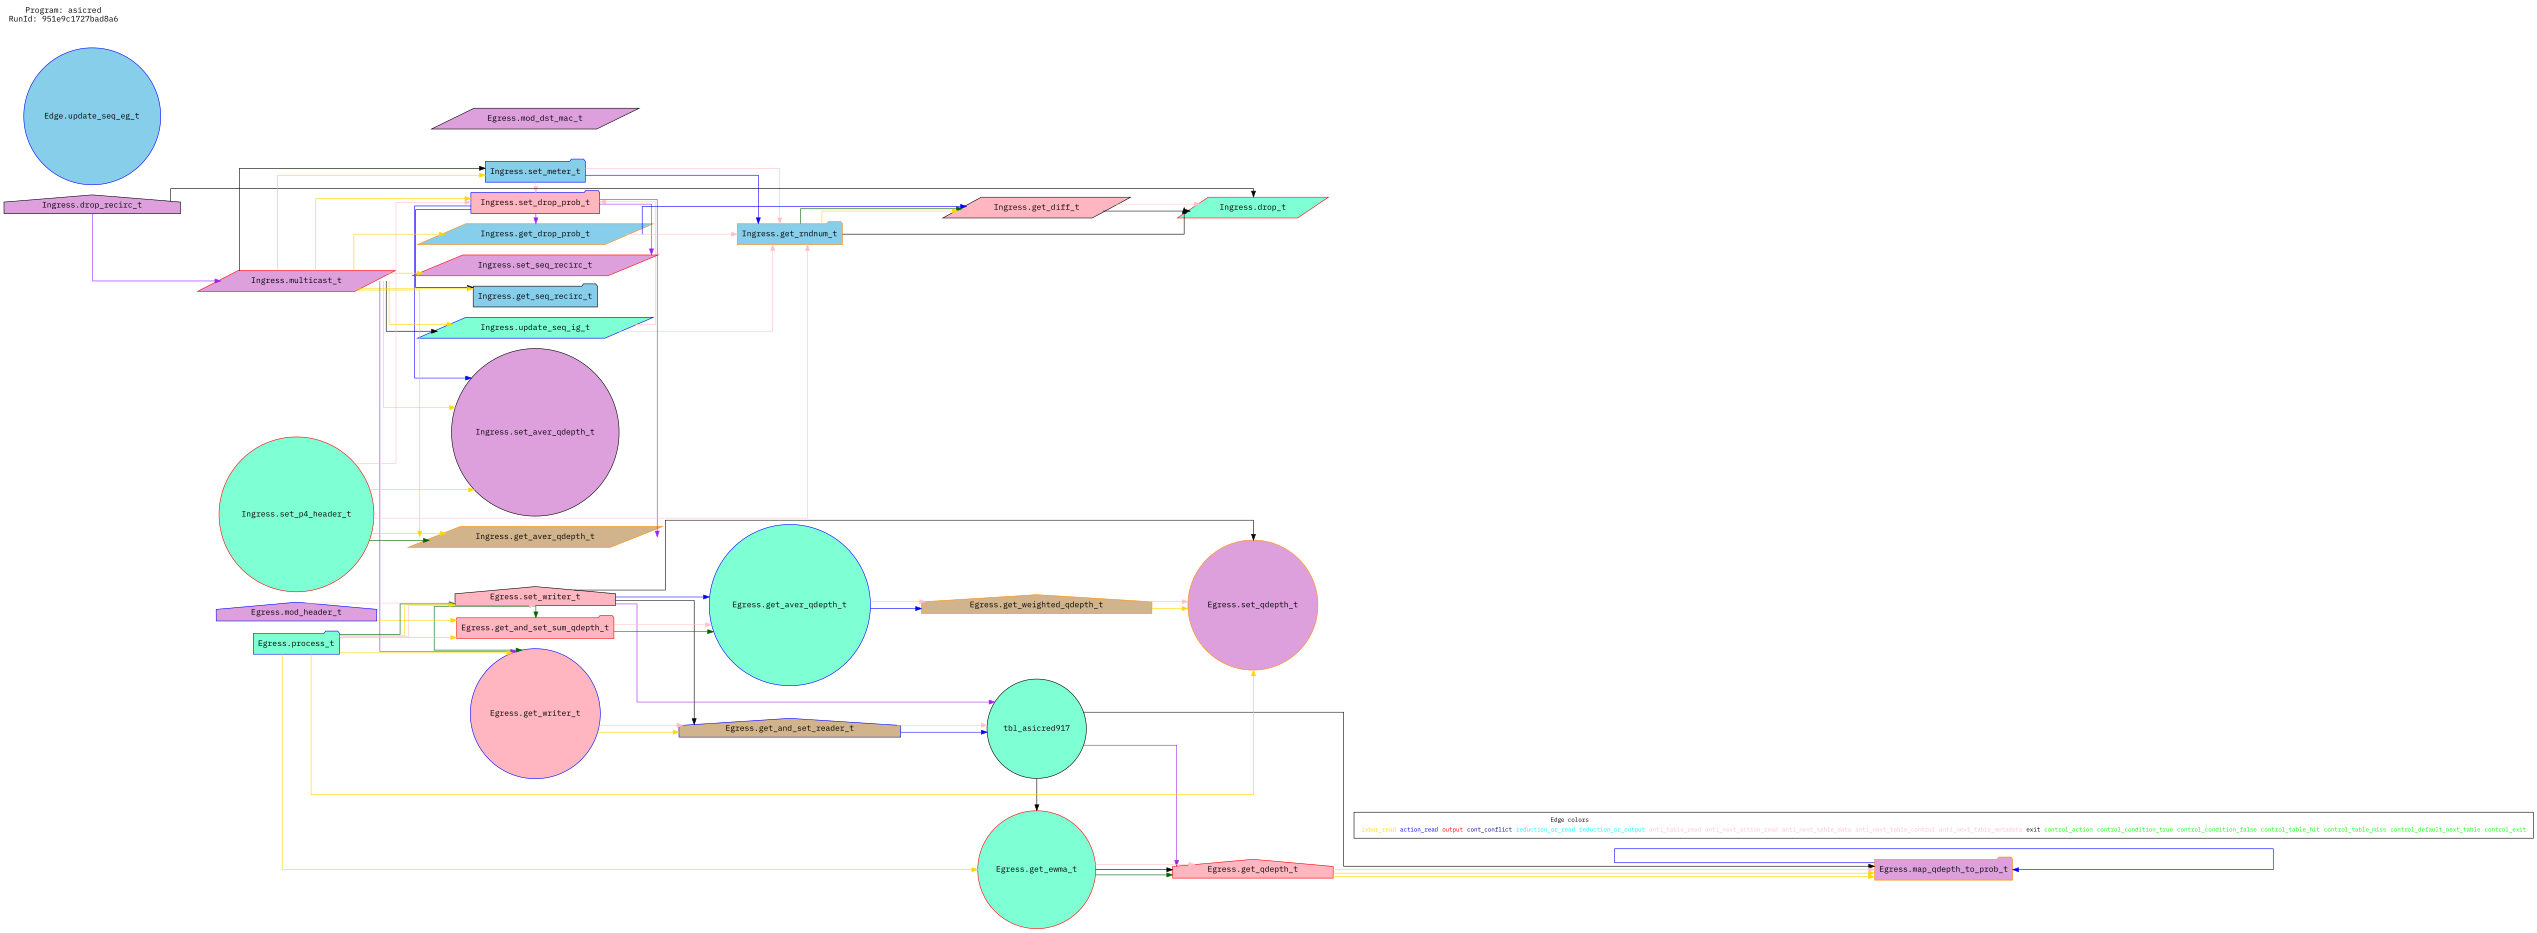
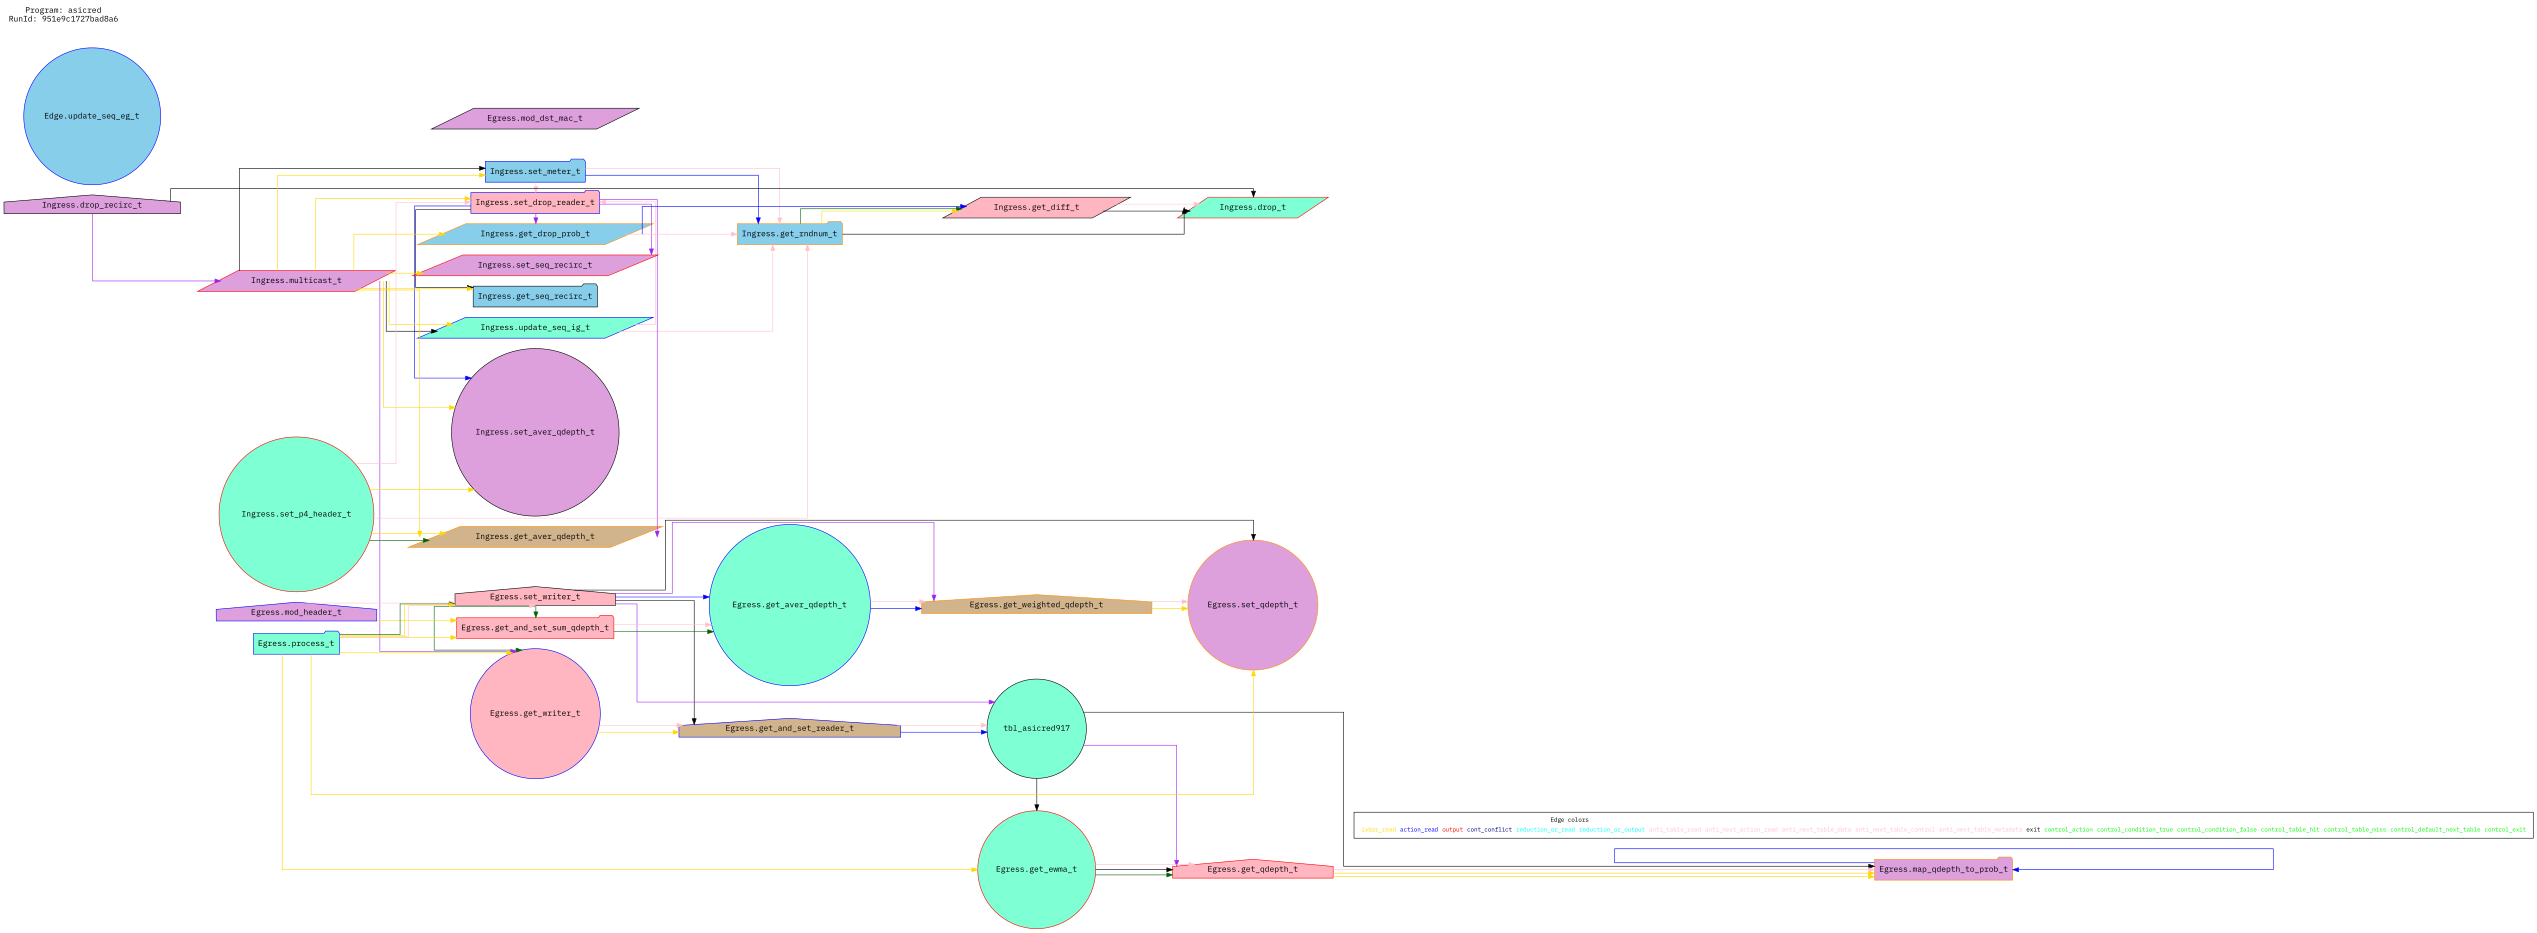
node "Ingress.set_drop_prob_t": label "Ingress.set_drop_prob_t" -> "Ingress.set_drop_reader_t"
edge "Egress.set_writer_t" -> "Egress.get_weighted_qdepth_t": added
